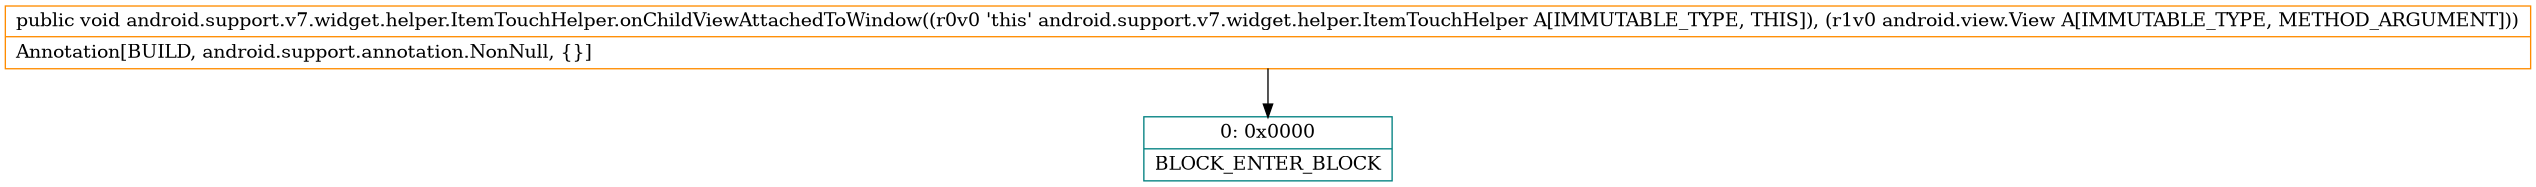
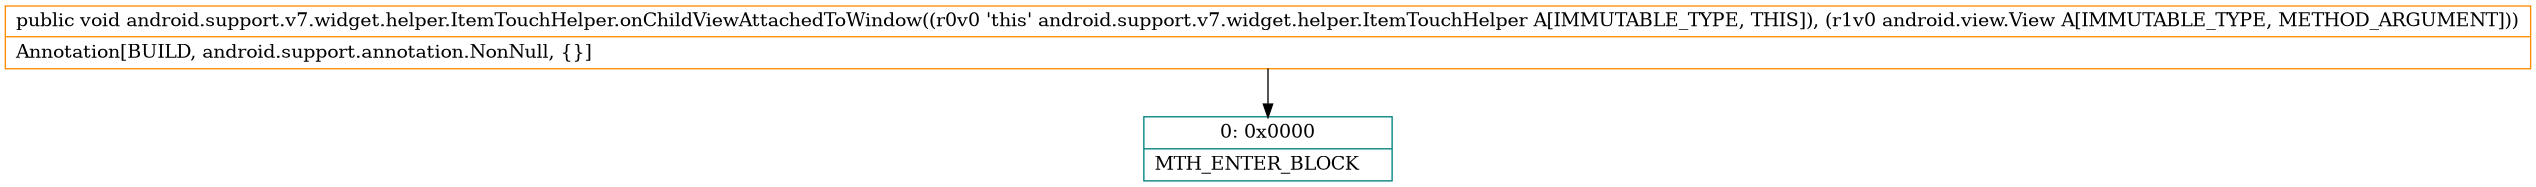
node "0: 0x0000": text "BLOCK_ENTER_BLOCK" -> "MTH_ENTER_BLOCK"
